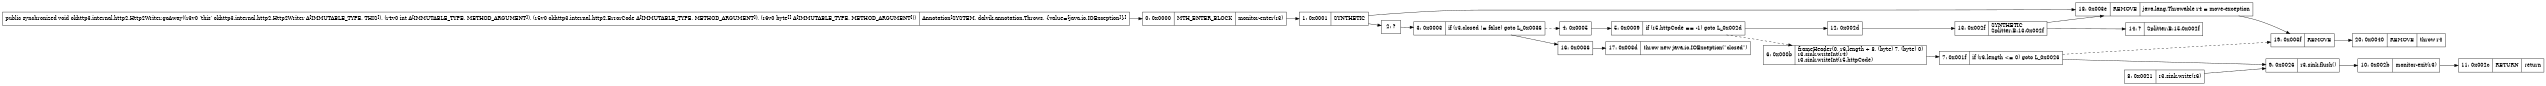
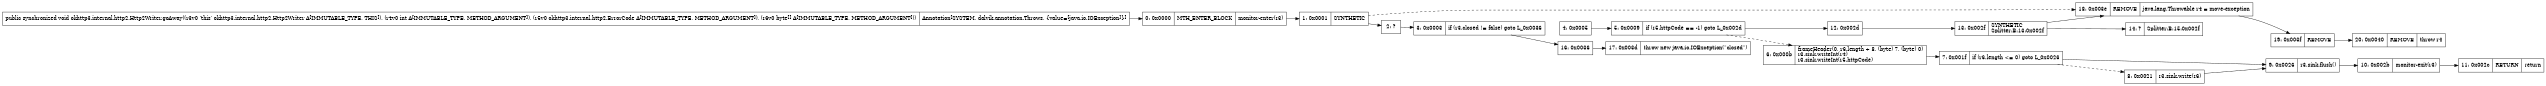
edge "1: 0x0001" -> "18: 0x003e": style solid -> dashed
edge "3: 0x0003" -> "4: 0x0005": removed
edge "7: 0x001f" -> "19: 0x003f": now "7: 0x001f" -> "8: 0x0021"
